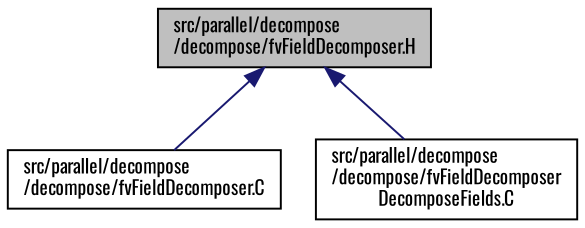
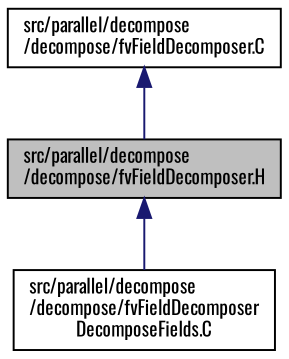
edge "src/parallel/decompose /decompose/fvFieldDecomposer.C" -> "src/parallel/decompose /decompose/fvFieldDecomposer.H": reversed
